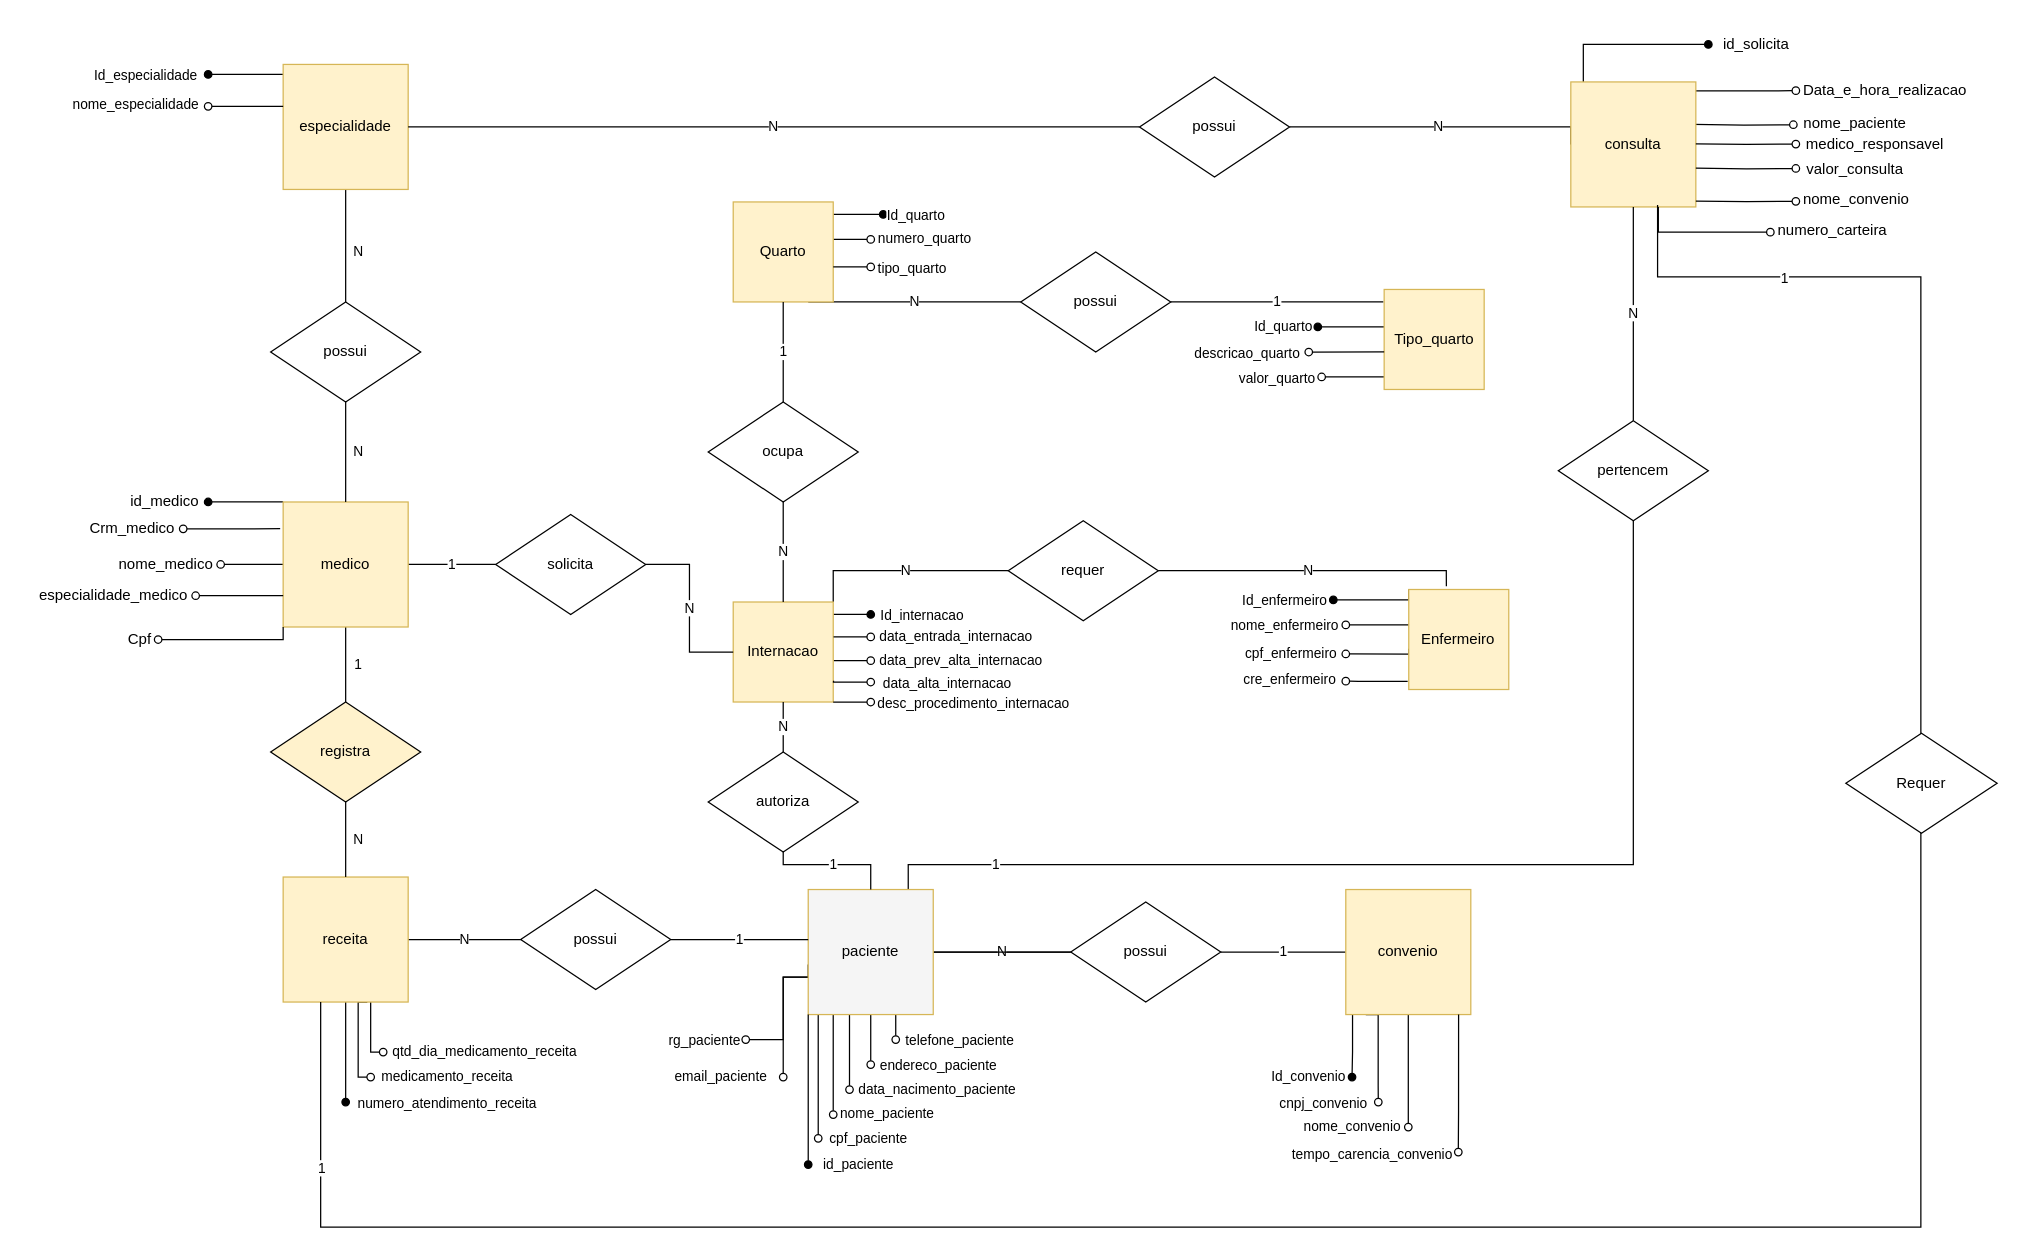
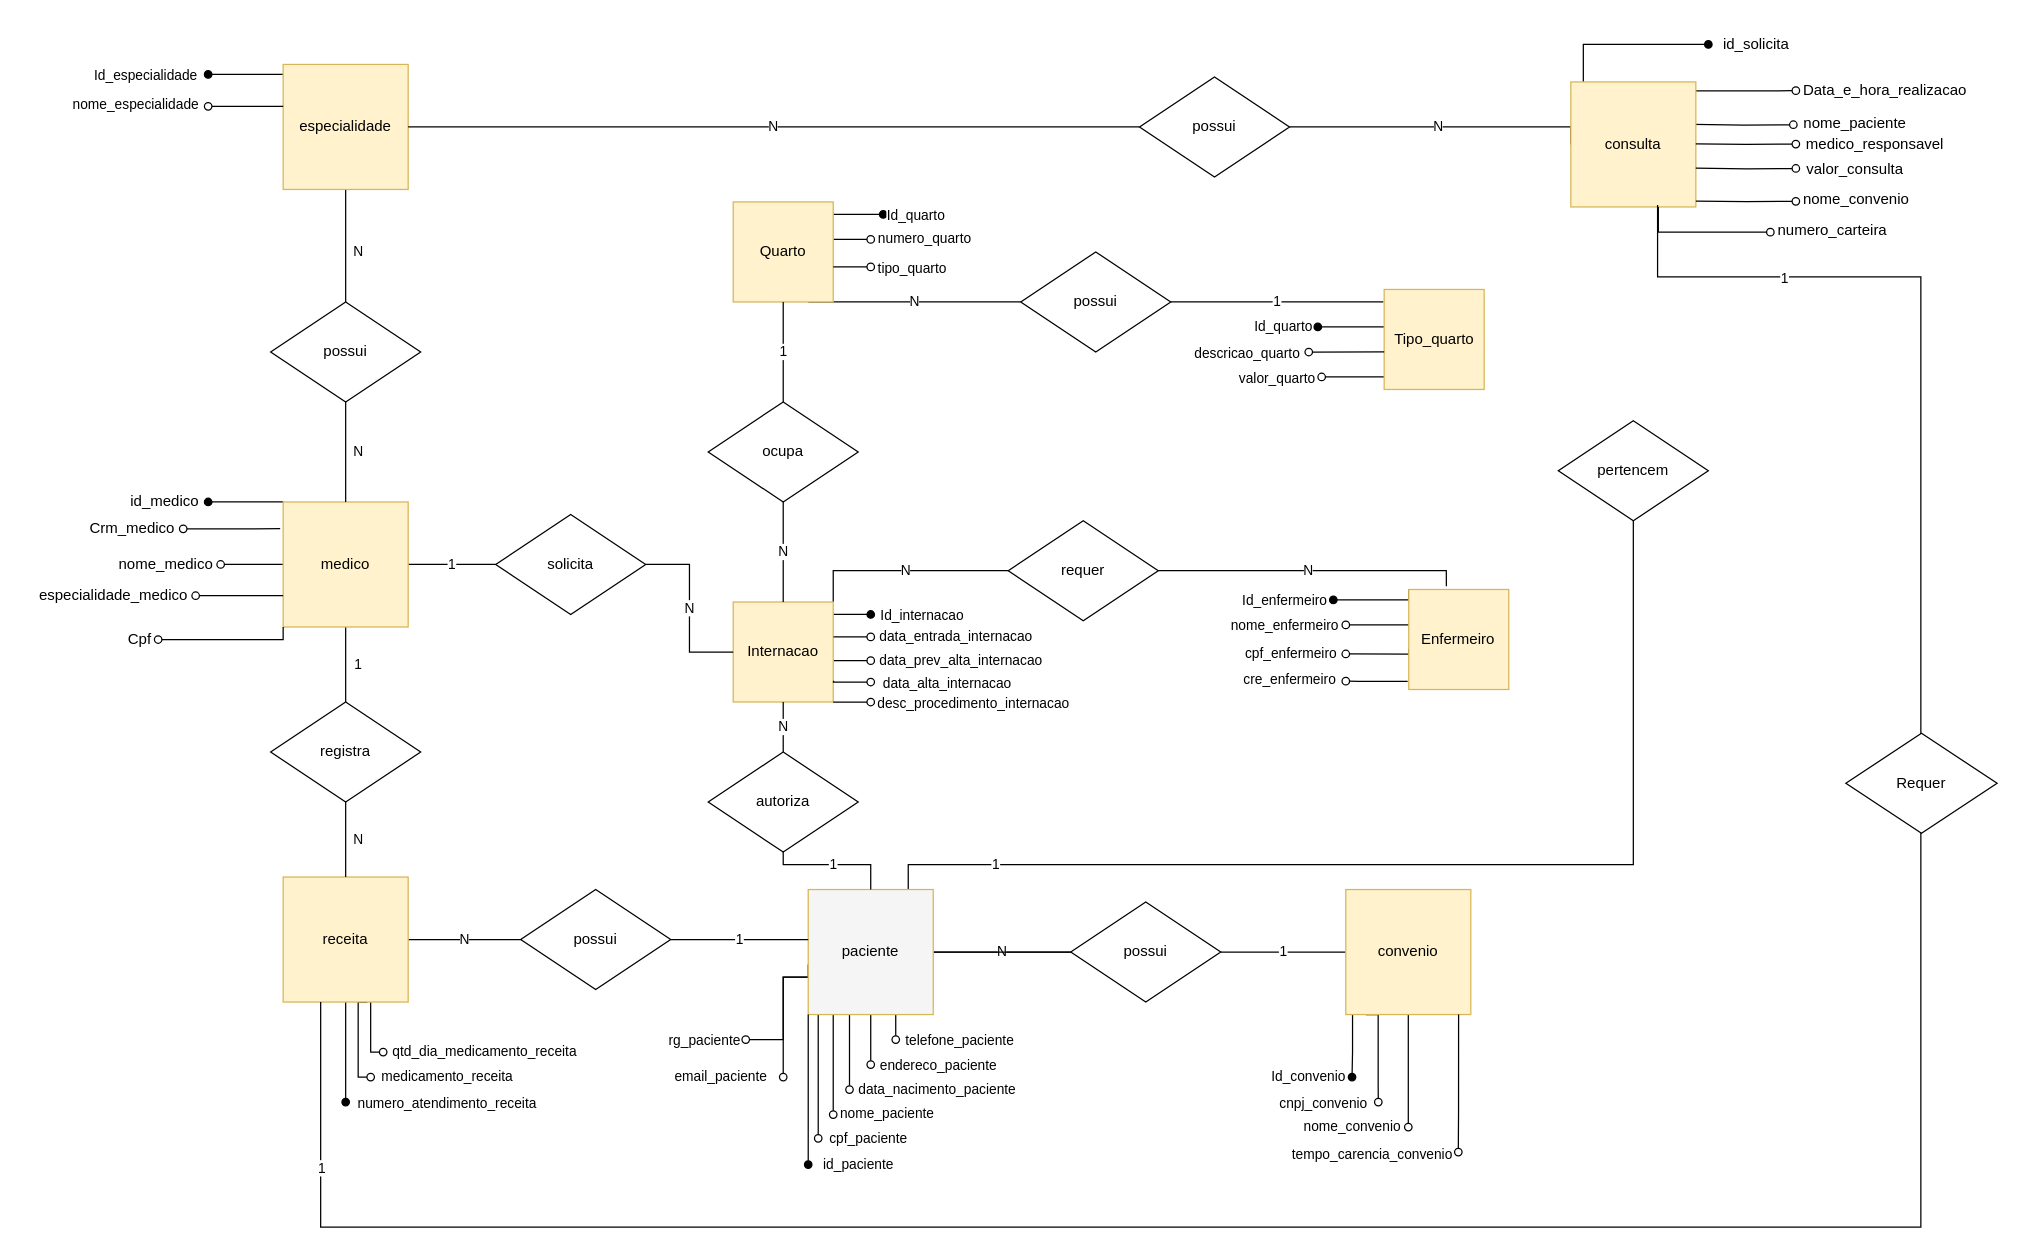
edge "consulta" -- "pertencem": removed, label "N"
node "registra": fillcolor #fff2cc -> #ffffff
